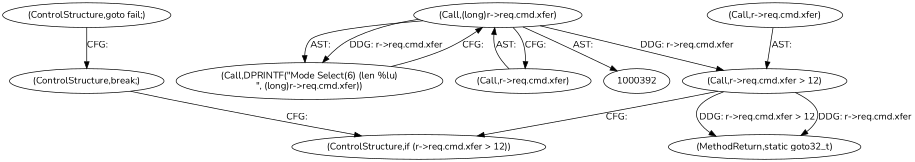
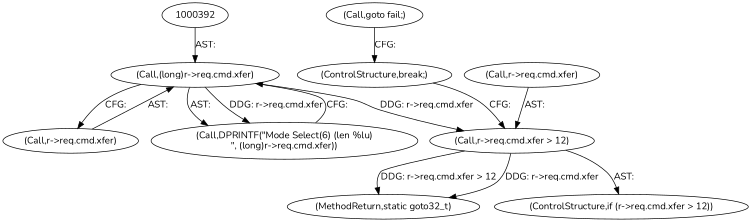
node "(ControlStructure,goto fail;)": label "(ControlStructure,goto fail;)" -> "(Call,goto fail;)"
edge "(Call,(long)r->req.cmd.xfer)" -> "1000392": reversed
edge "(ControlStructure,break;)" -> "(ControlStructure,if (r->req.cmd.xfer > 12))": now "(ControlStructure,break;)" -> "(Call,r->req.cmd.xfer > 12)"
edge "(Call,r->req.cmd.xfer > 12)" -> "(ControlStructure,if (r->req.cmd.xfer > 12))": label "CFG: " -> "AST: "
